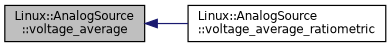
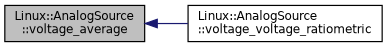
node "Linux::AnalogSource ::voltage_average_ratiometric": label "Linux::AnalogSource ::voltage_average_ratiometric" -> "Linux::AnalogSource ::voltage_voltage_ratiometric"
